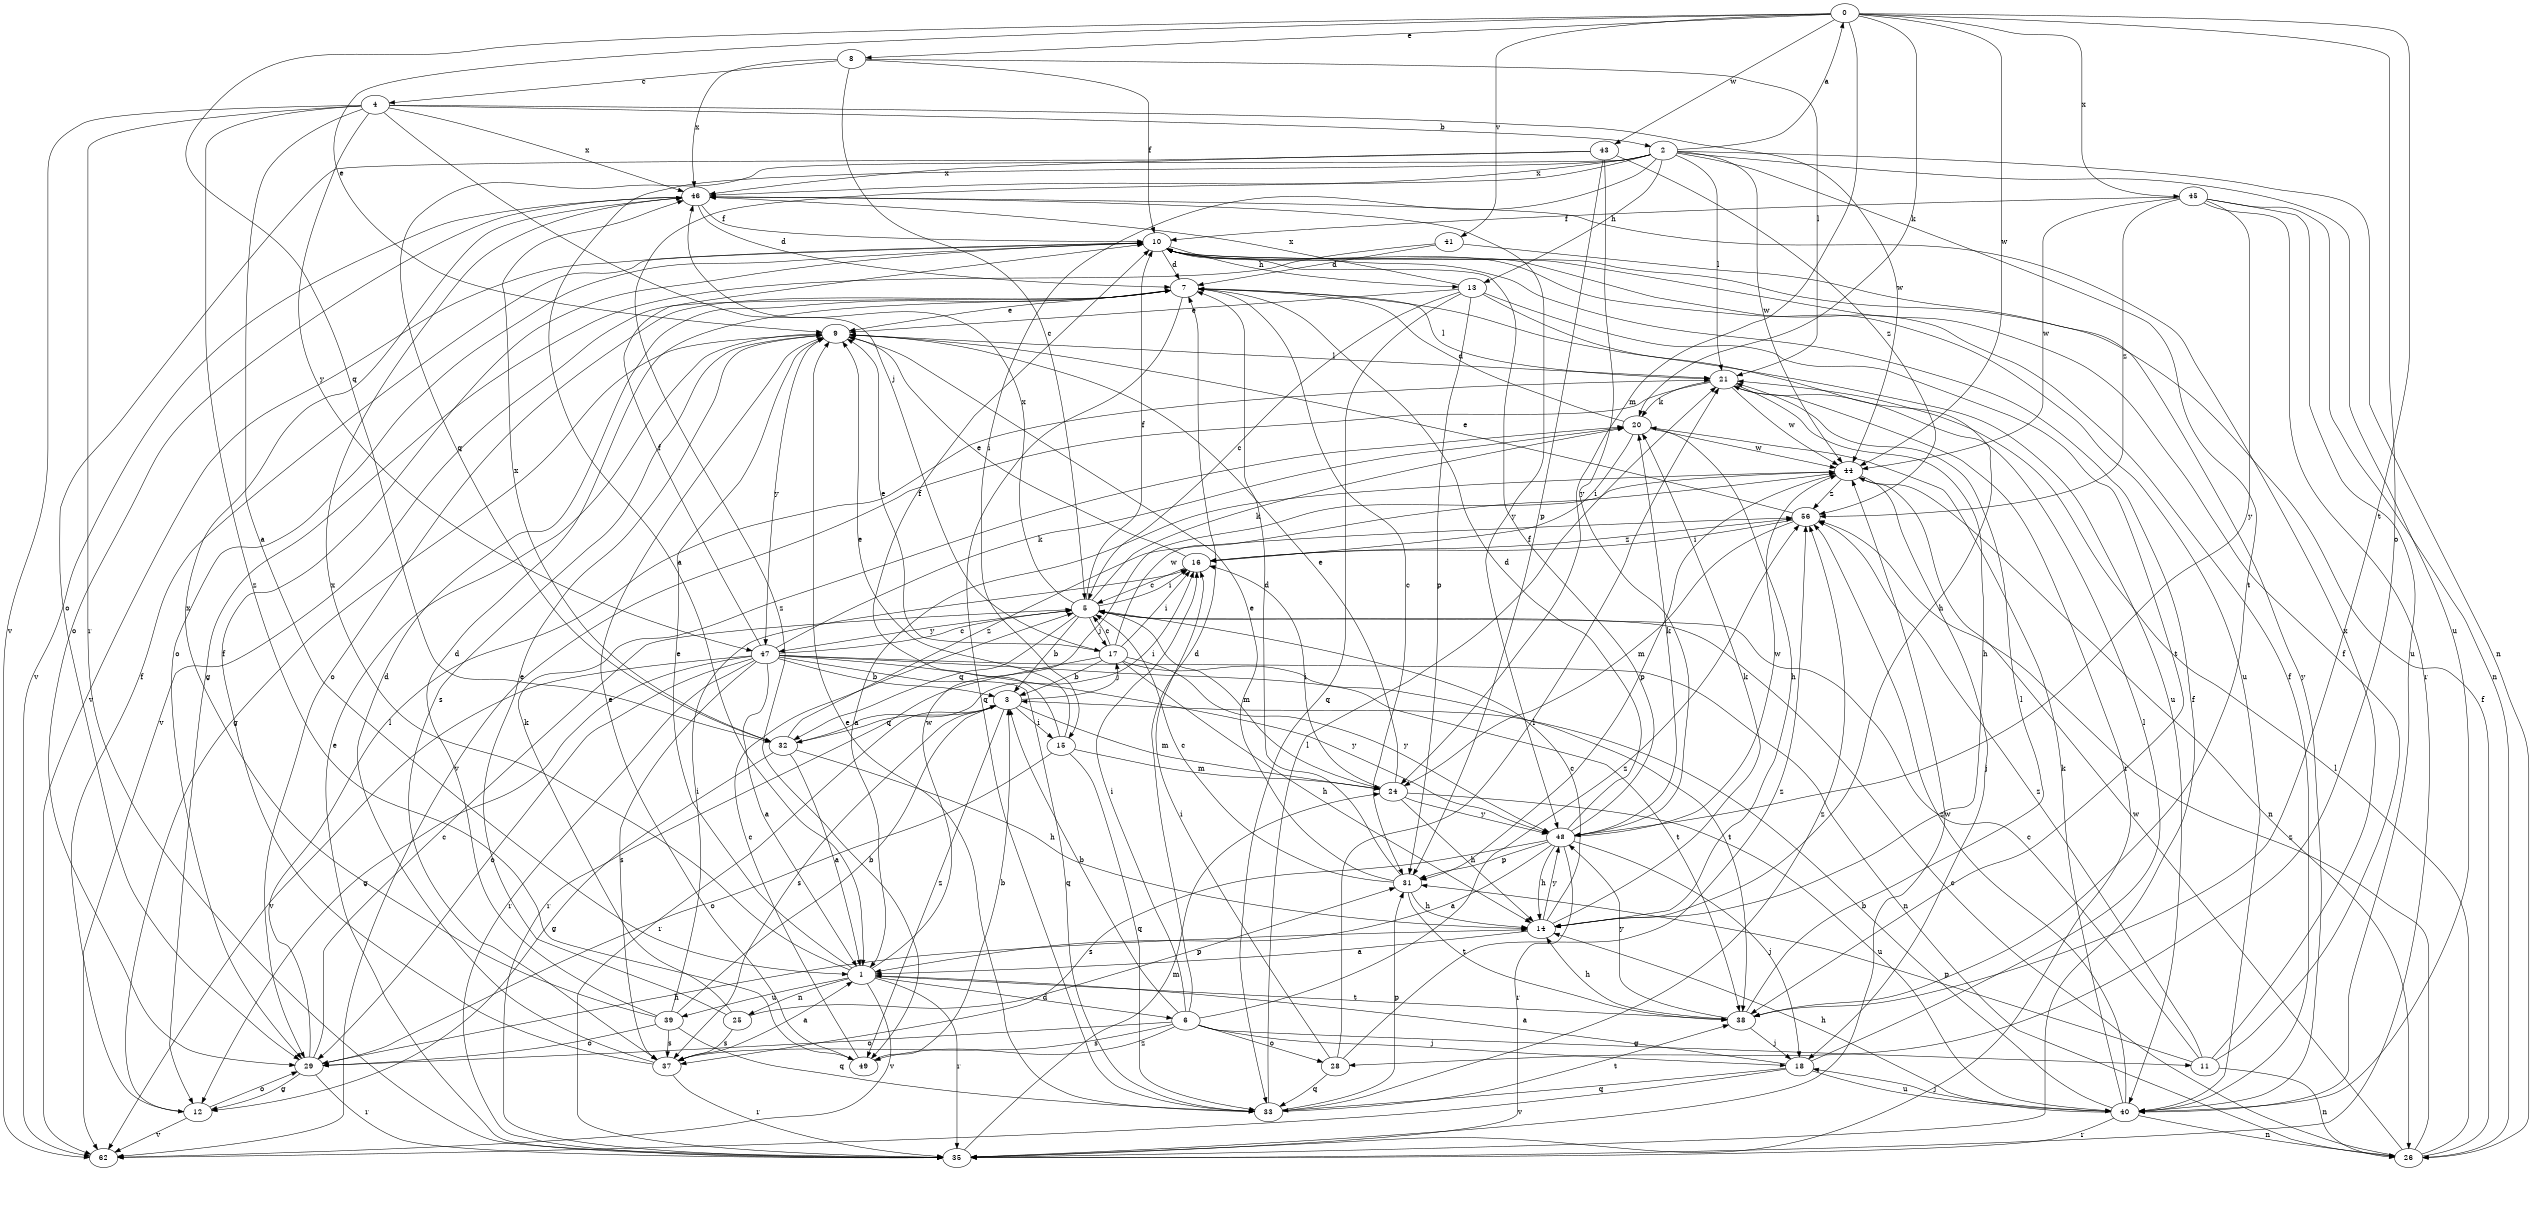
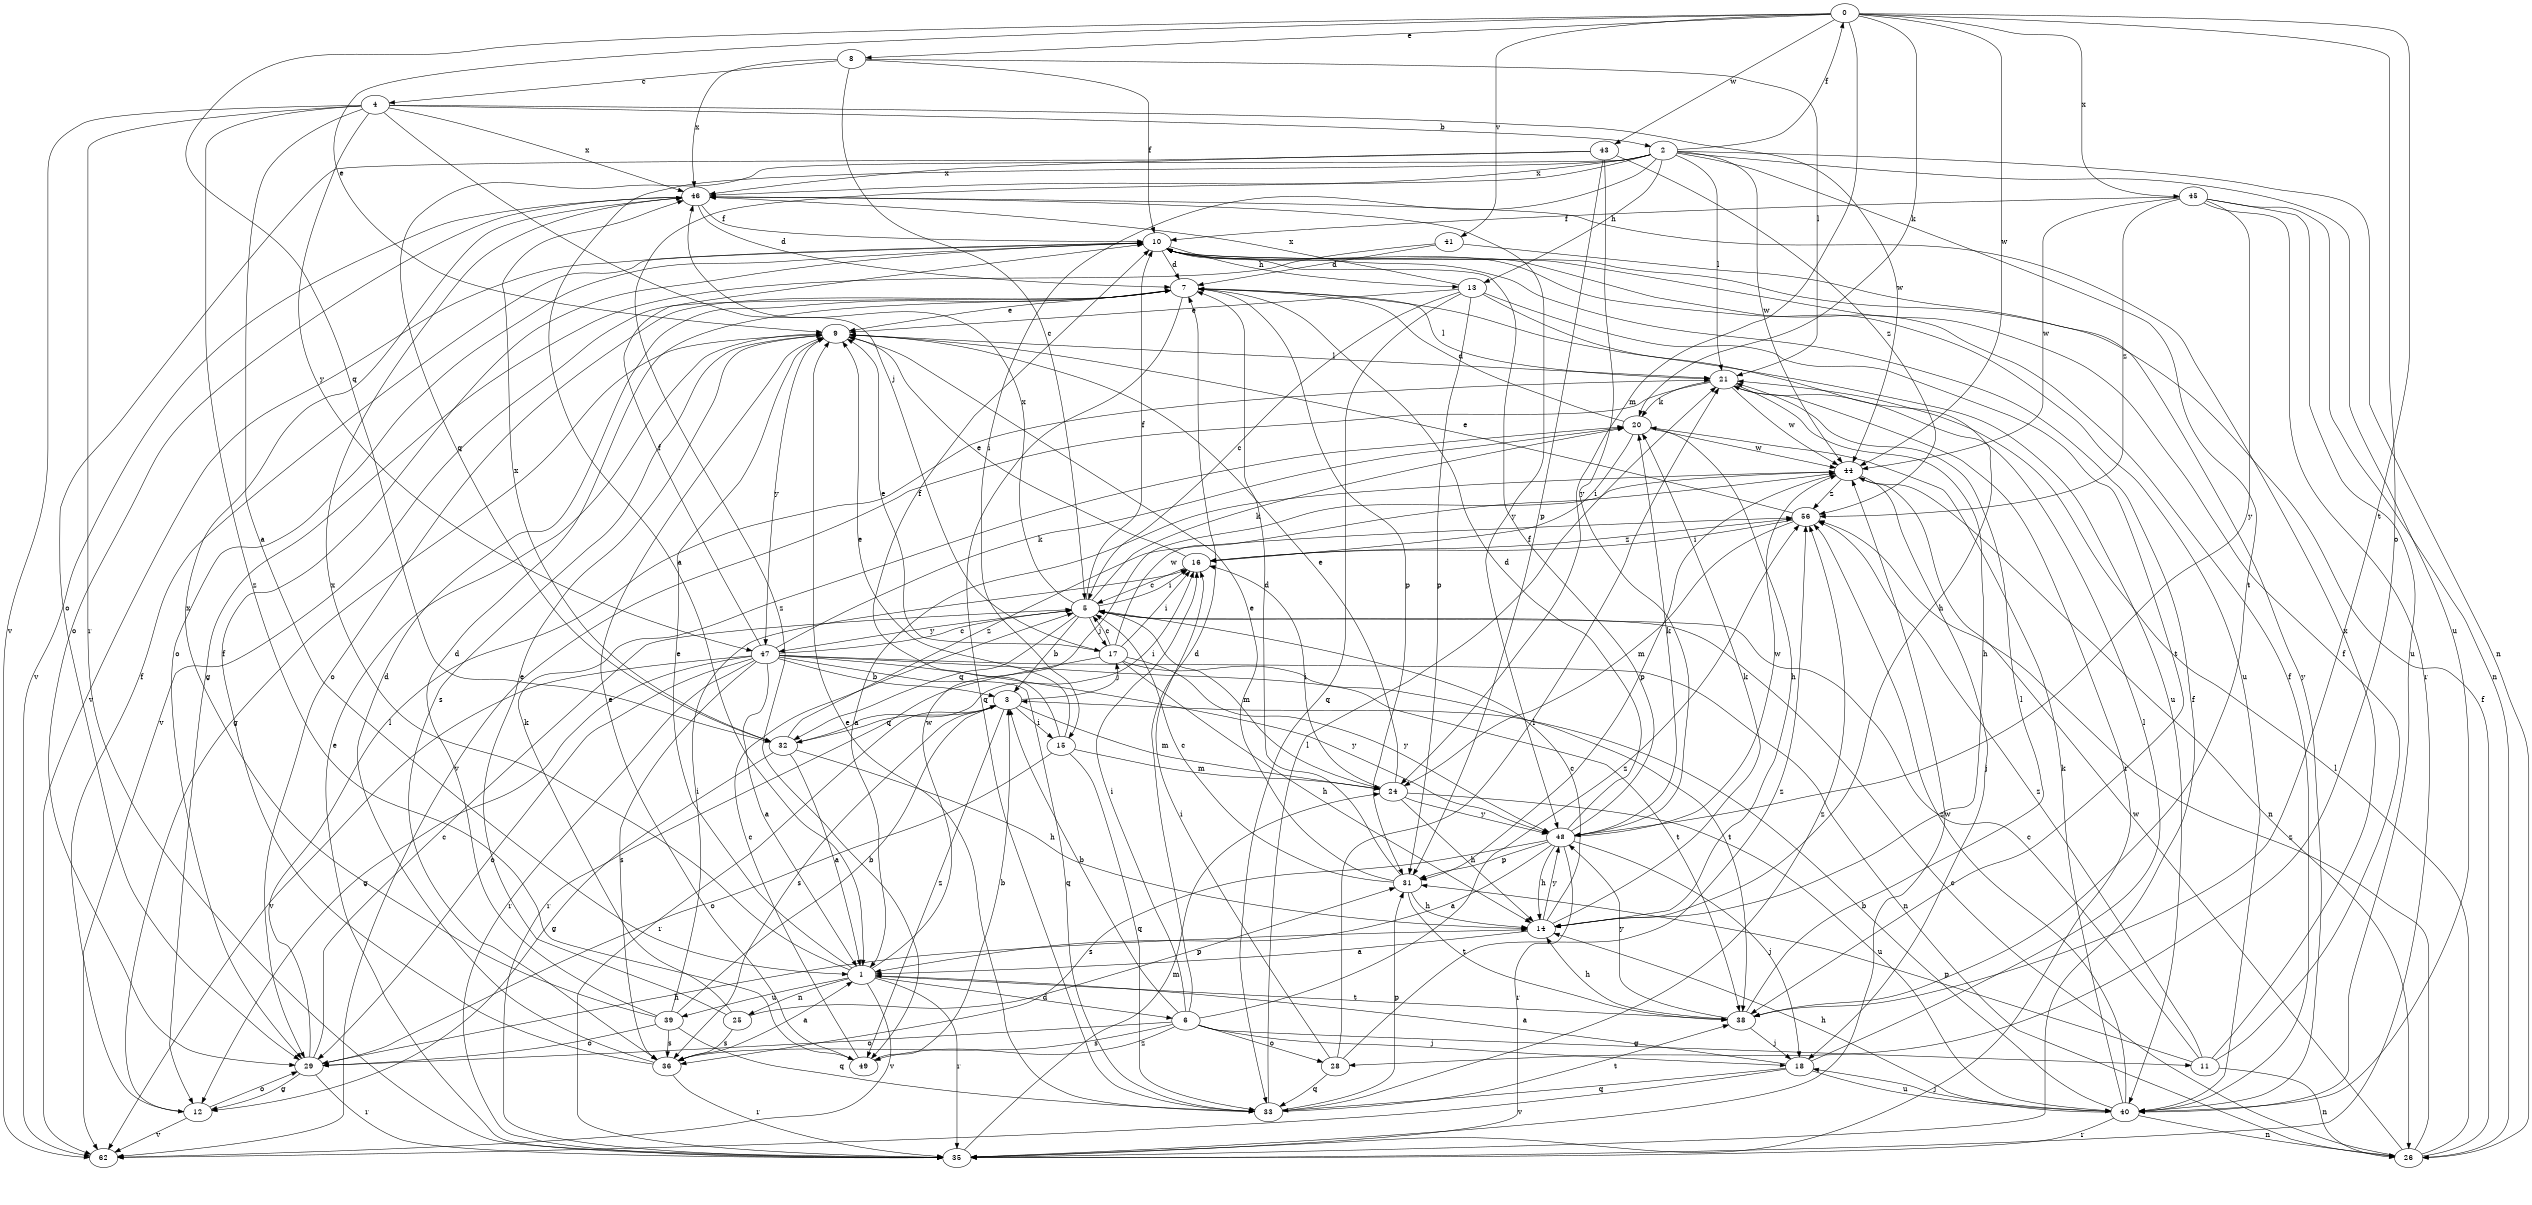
edge "2" -> "0": label "a" -> "f"
edge "7" -> "31": label "c" -> "p"
edge "17" -> "3": removed, label "b"
node "37": label "37" -> "36"
